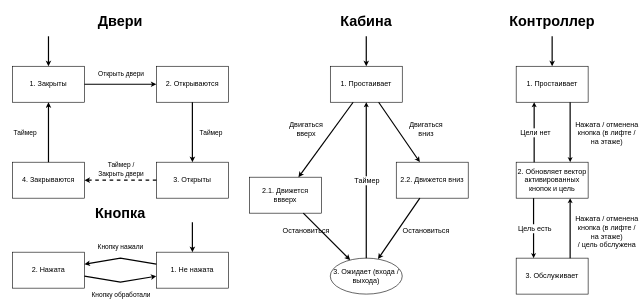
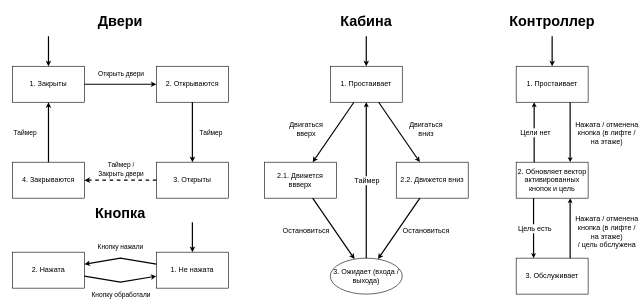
node "2.1. Движется ввверх": moved (285, 195) -> (300, 180)
